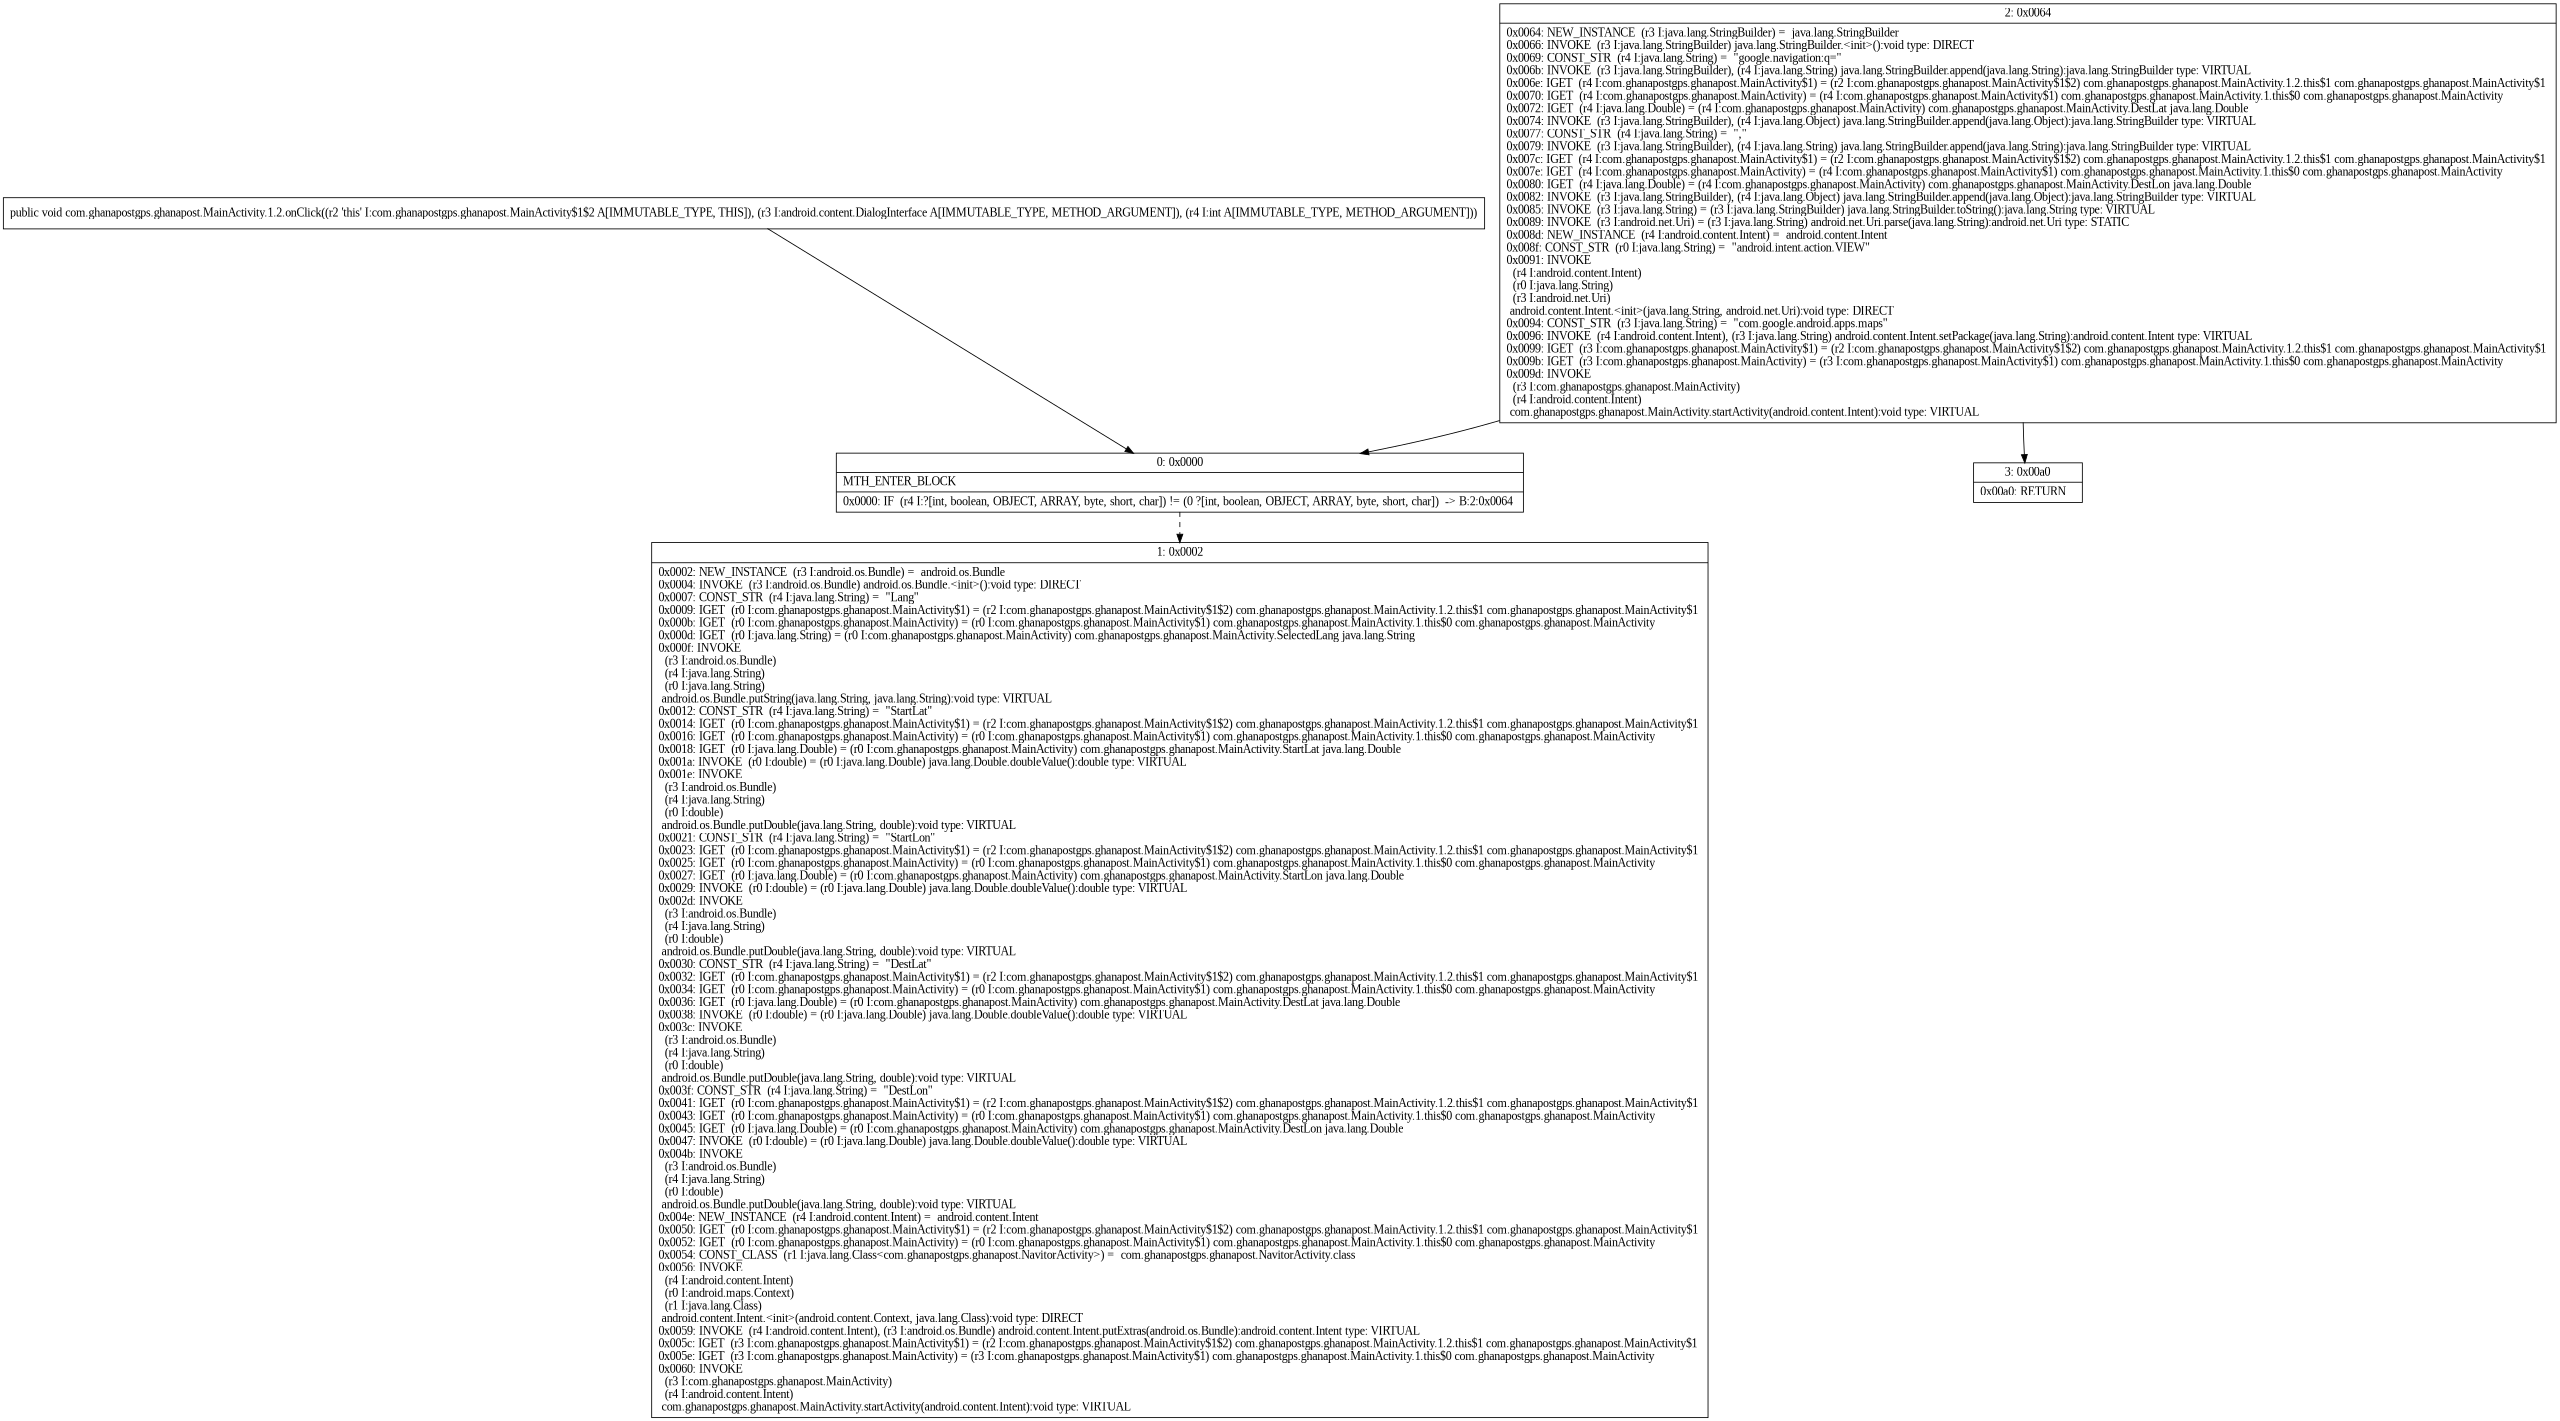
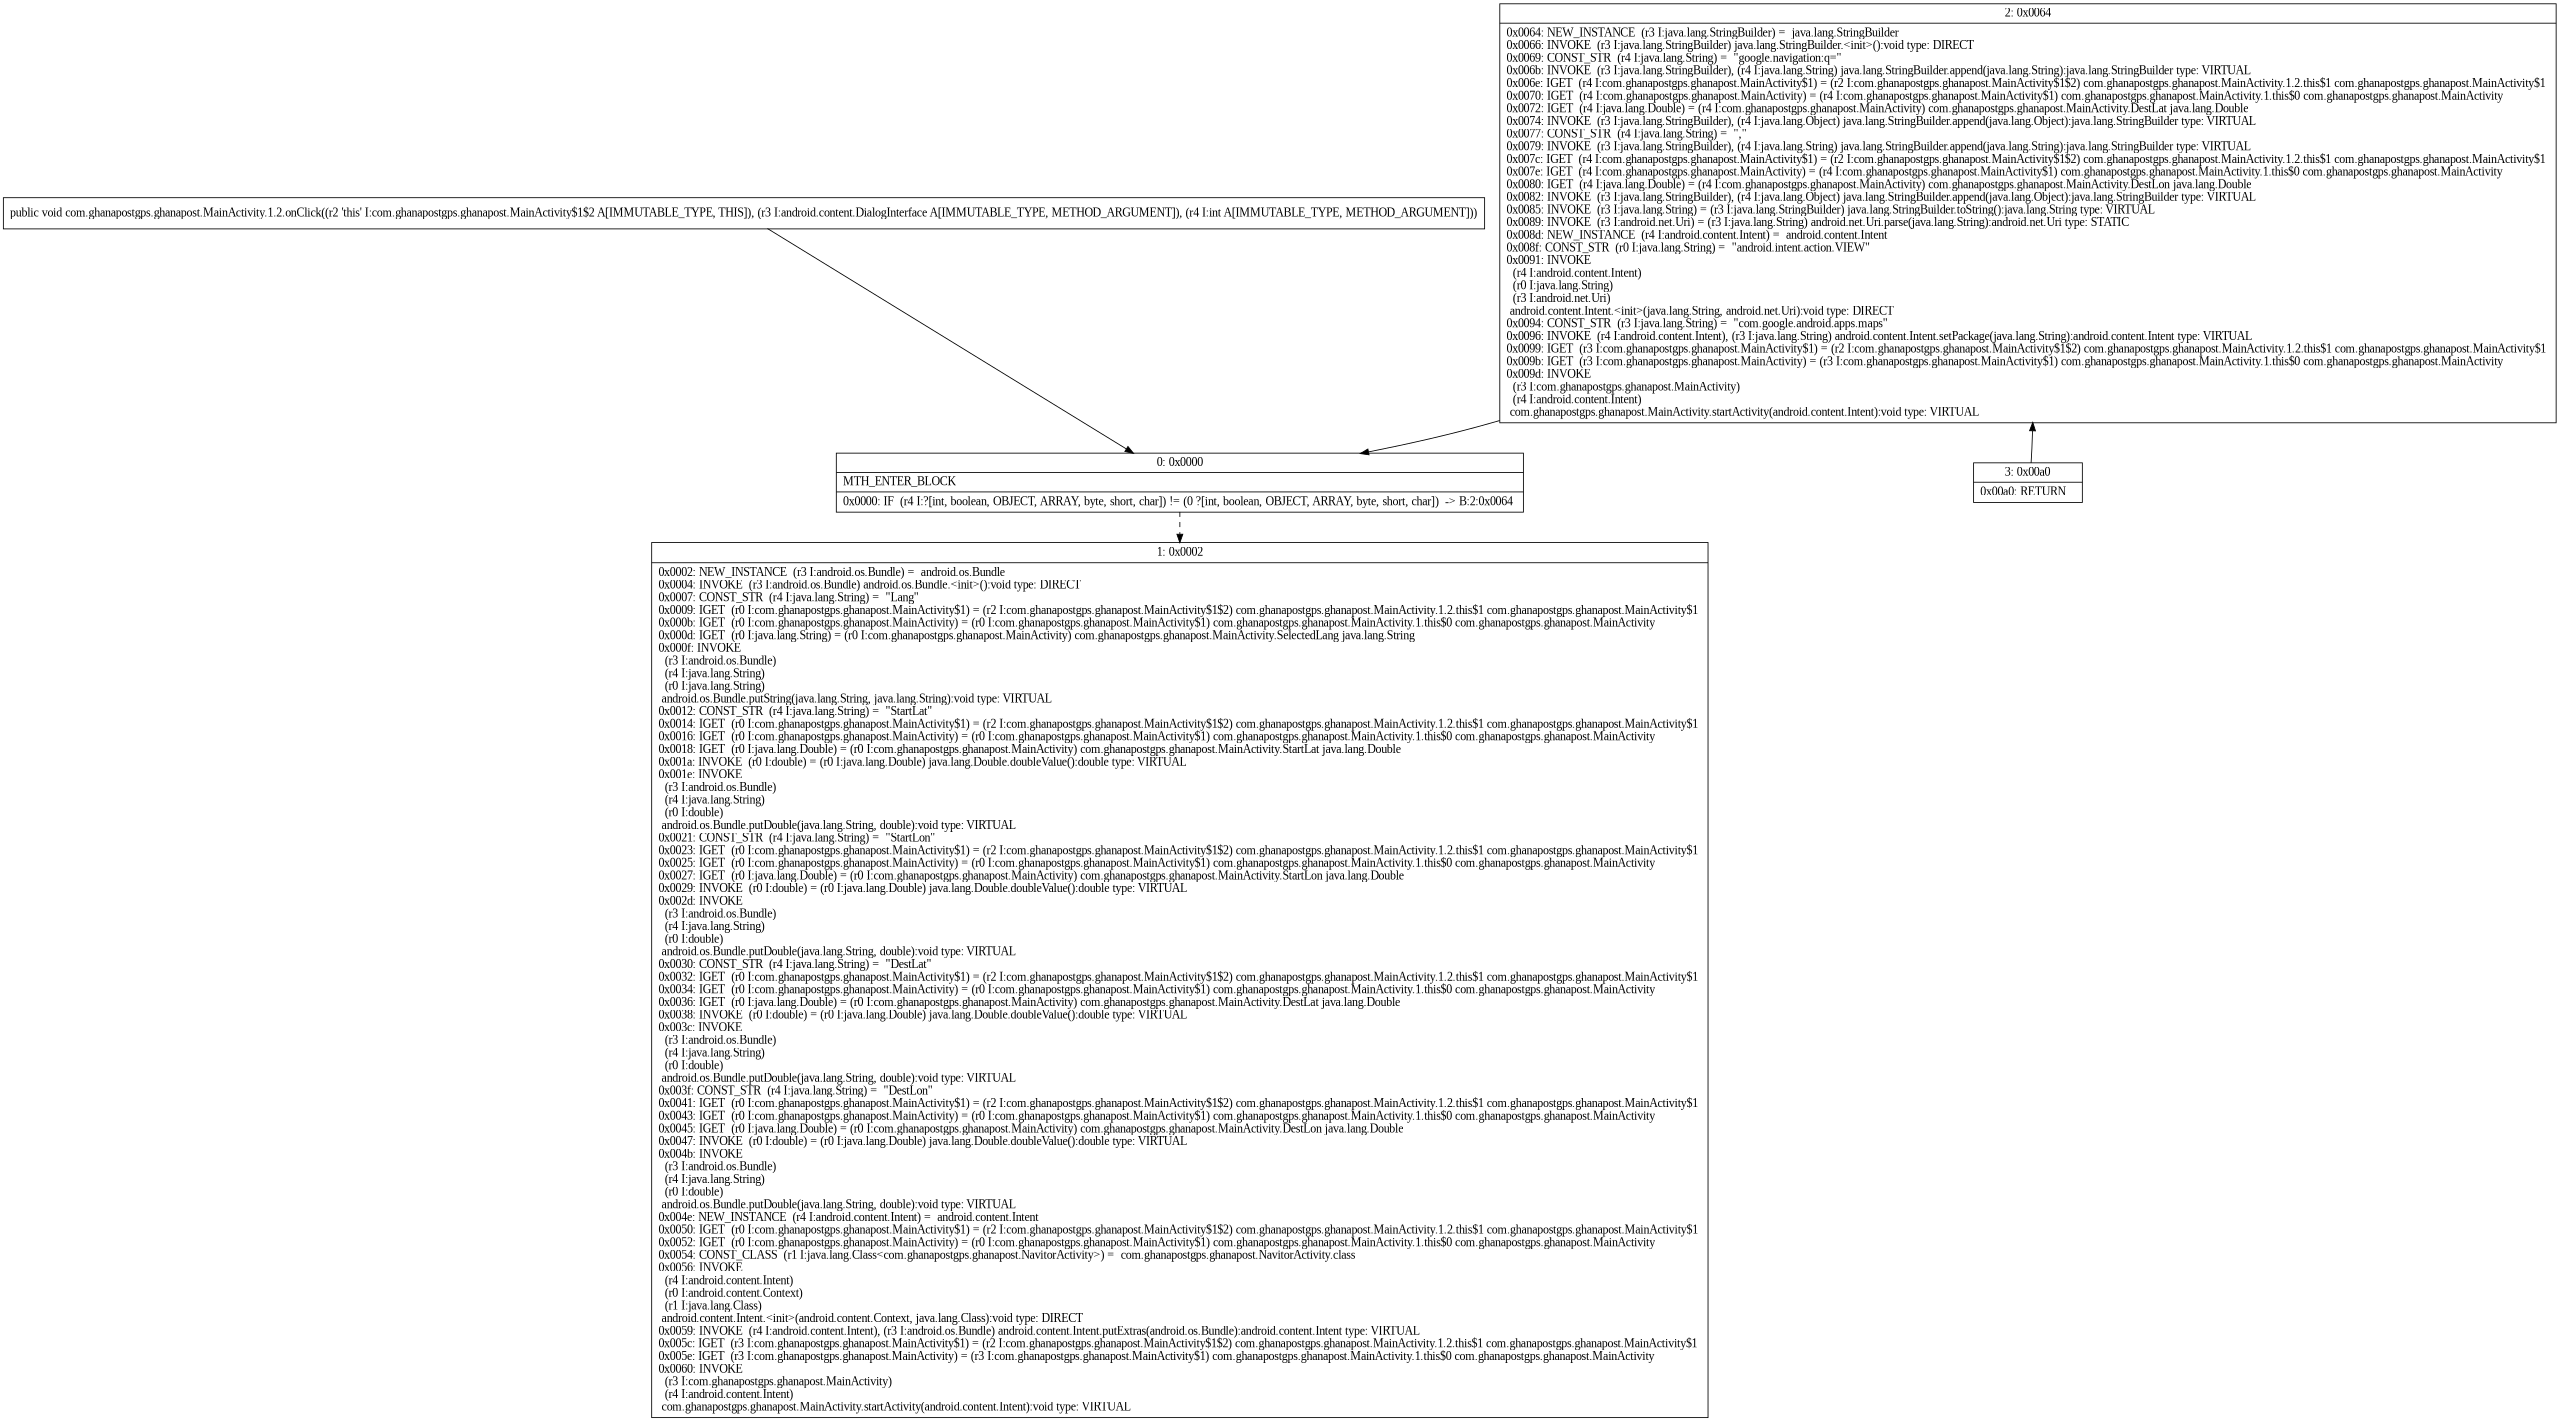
edge "2: 0x0064" -> "3: 0x00a0": reversed
node "1: 0x0002": text "(r0 I:android.maps.Context)" -> "(r0 I:android.content.Context)"
